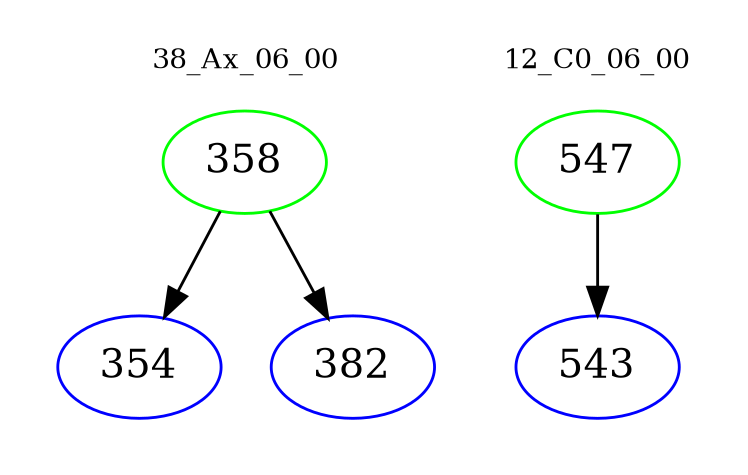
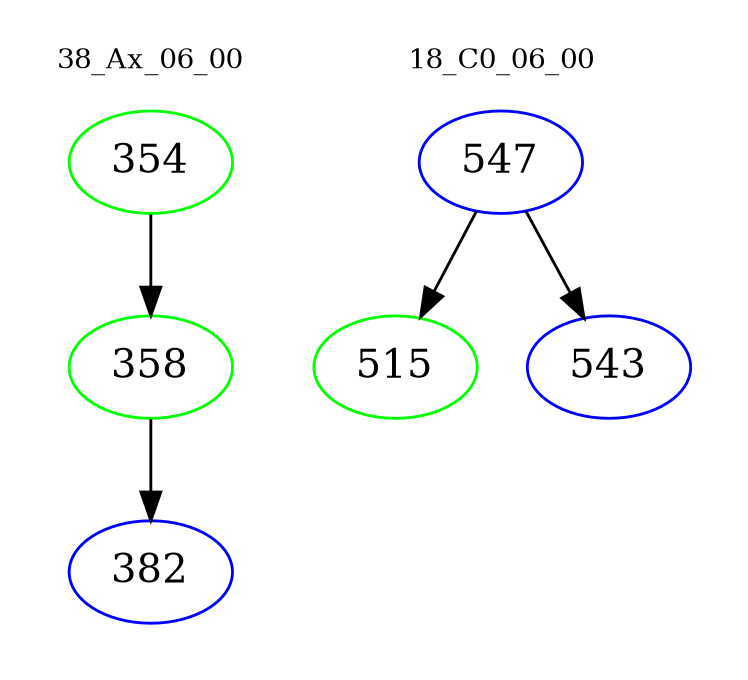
cluster "12_C0_06_00": label "12_C0_06_00" -> "18_C0_06_00"
node "547": color green -> blue
edge "358" -> "354": reversed
node "354": color blue -> green
node "515": added
